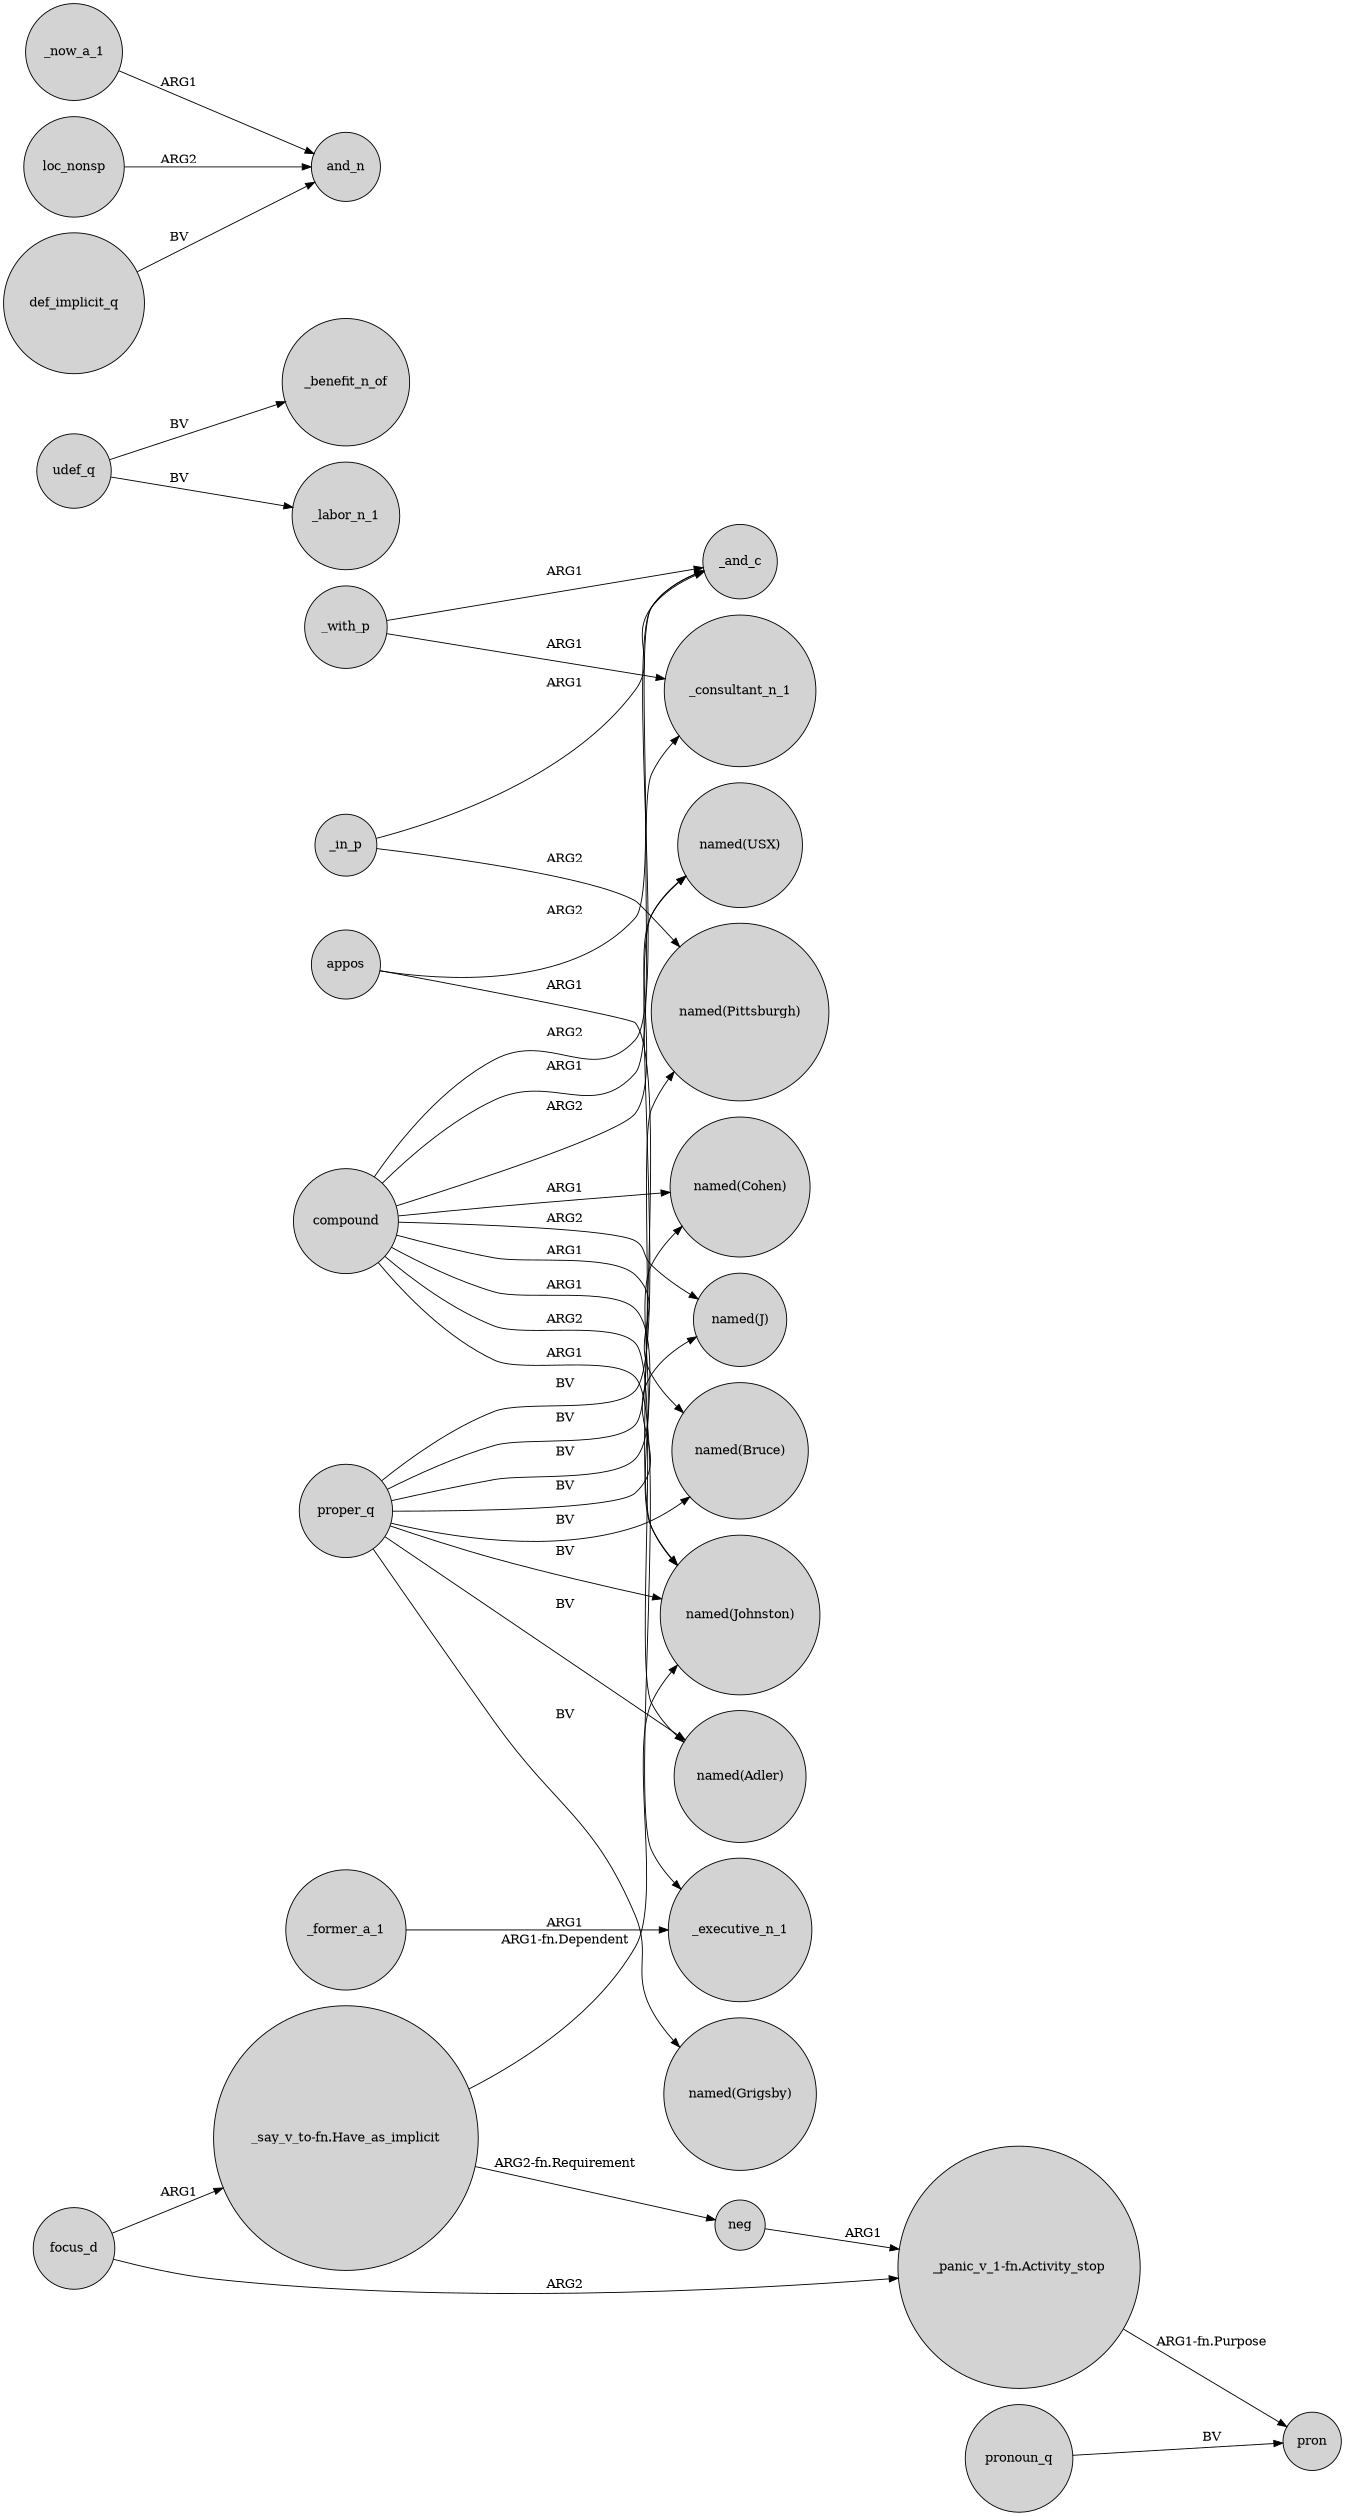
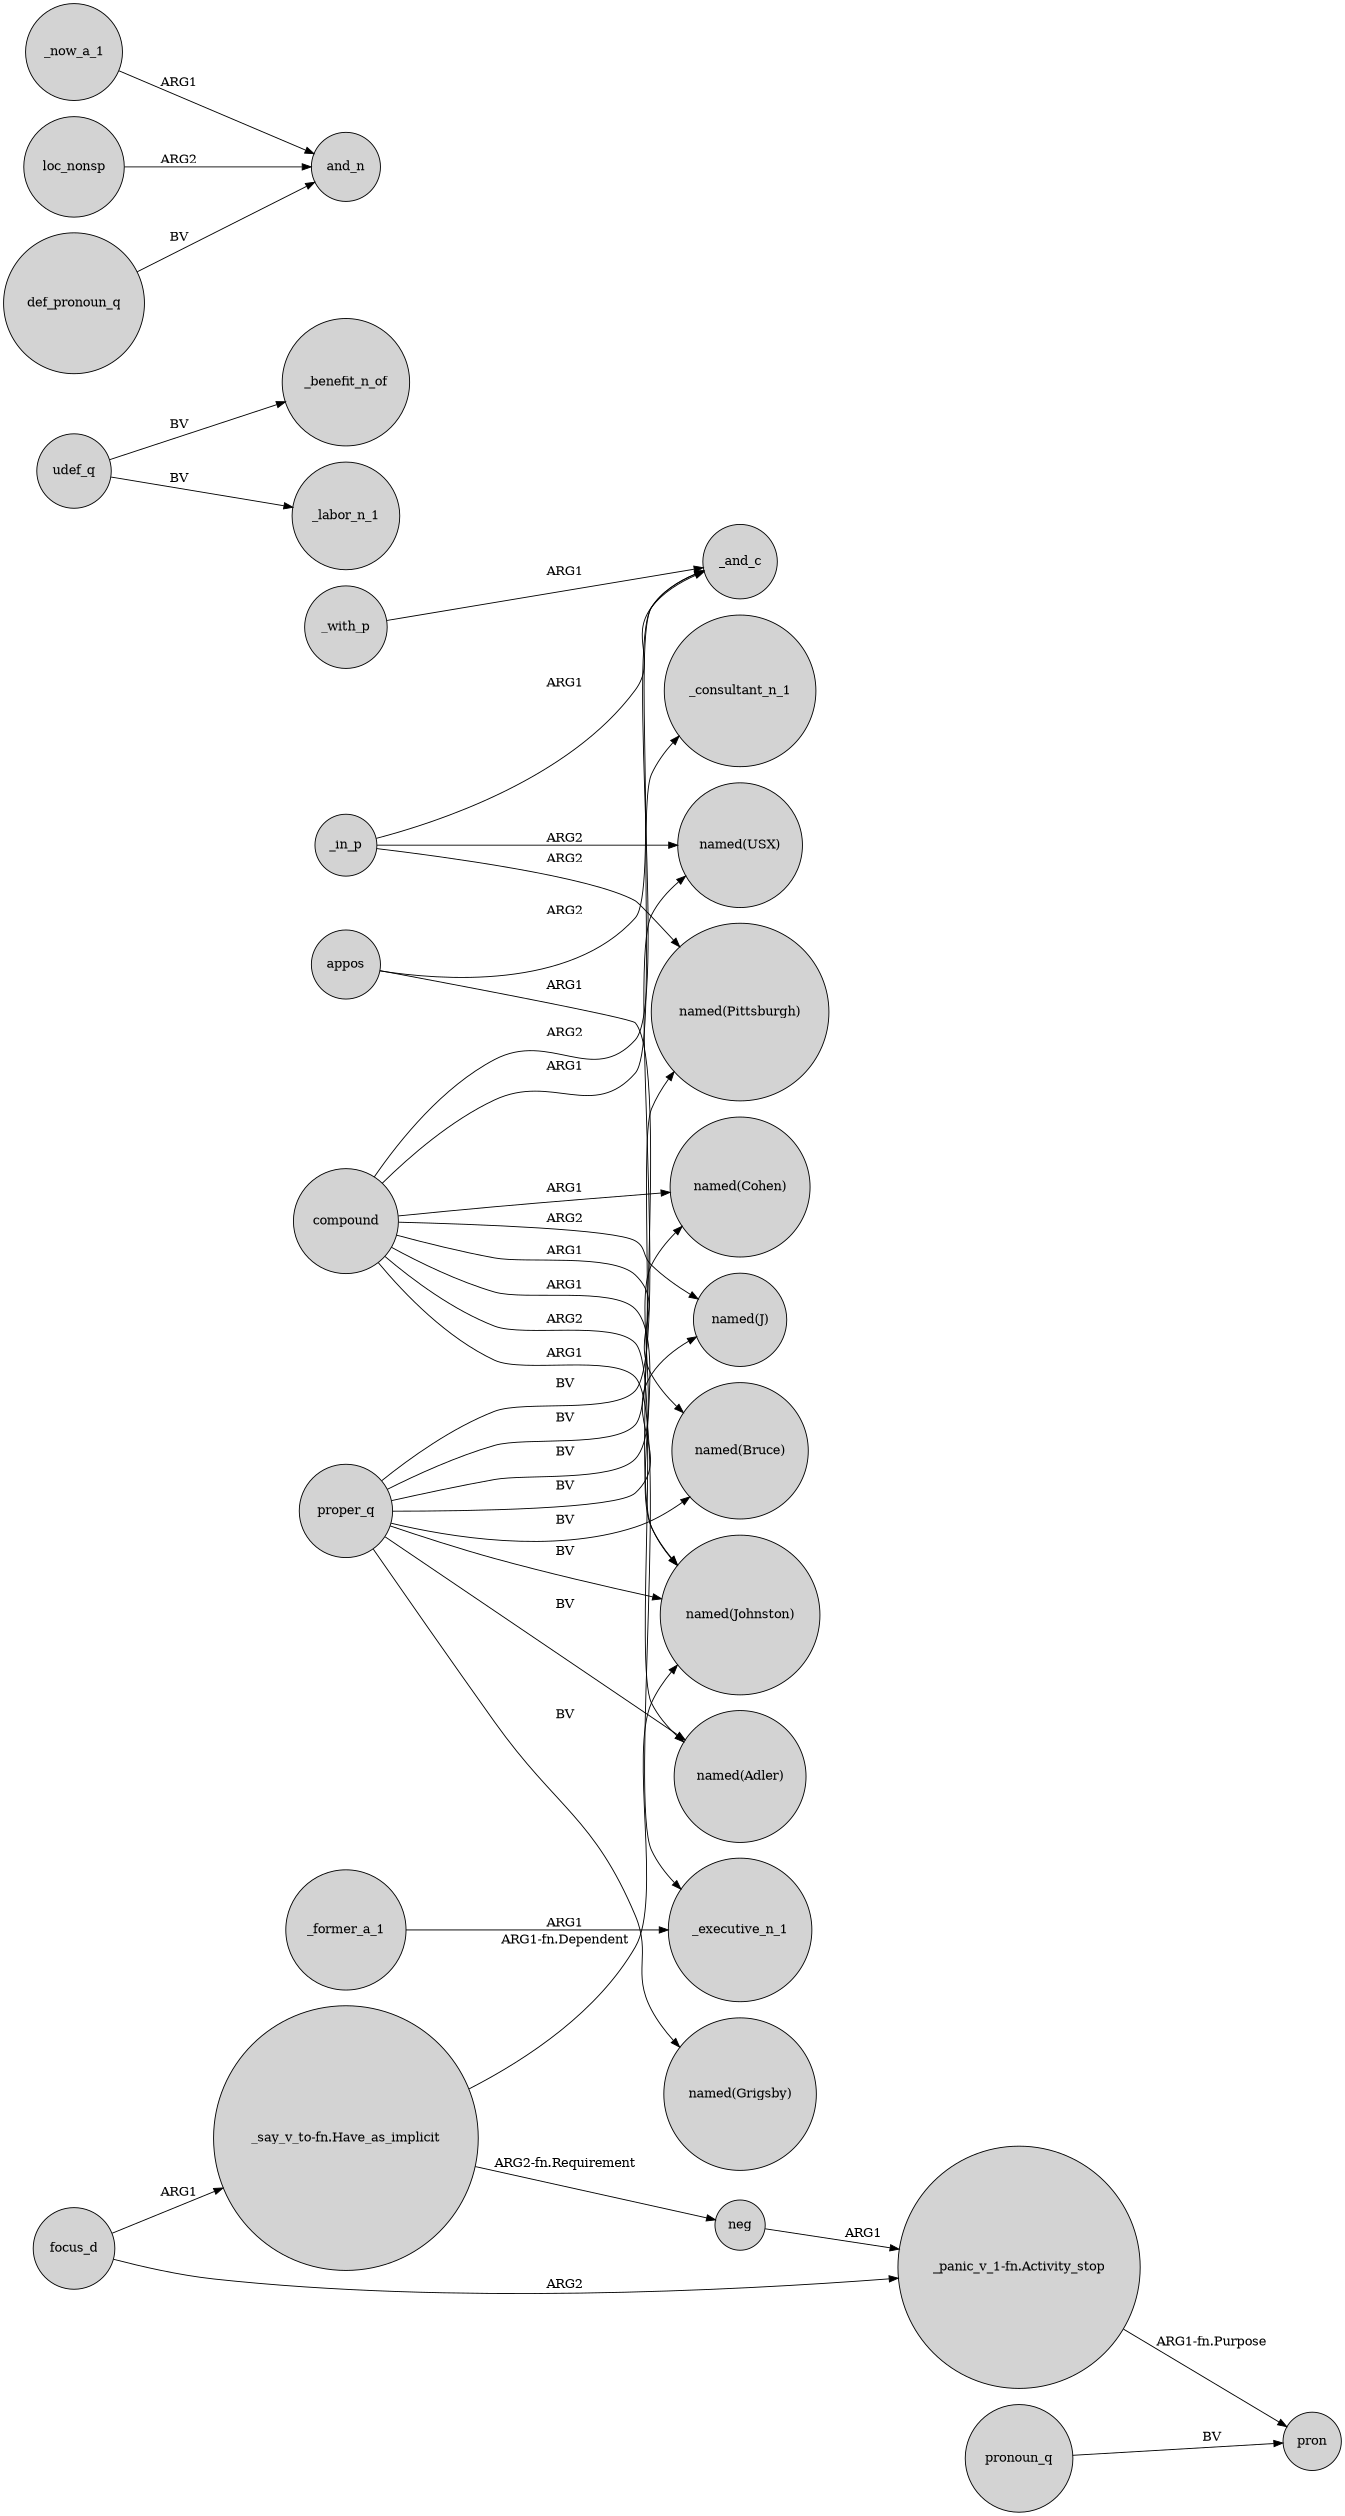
node "def_implicit_q": label "def_implicit_q" -> "def_pronoun_q"
edge "_with_p" -> "_consultant_n_1": removed, label "ARG1"
edge "compound" -> "named(USX)": now "_in_p" -> "named(USX)"
